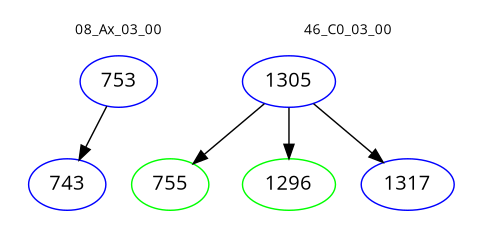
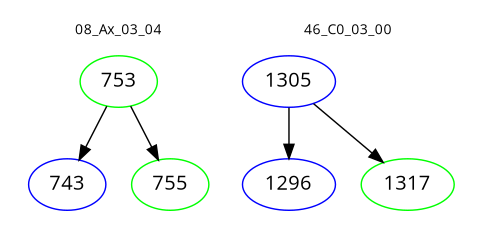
cluster "08_Ax_03_00": label "08_Ax_03_00" -> "08_Ax_03_04"
node "753": color blue -> green
edge "1305" -> "755": now "753" -> "755"
node "1296": color green -> blue
node "1317": color blue -> green
